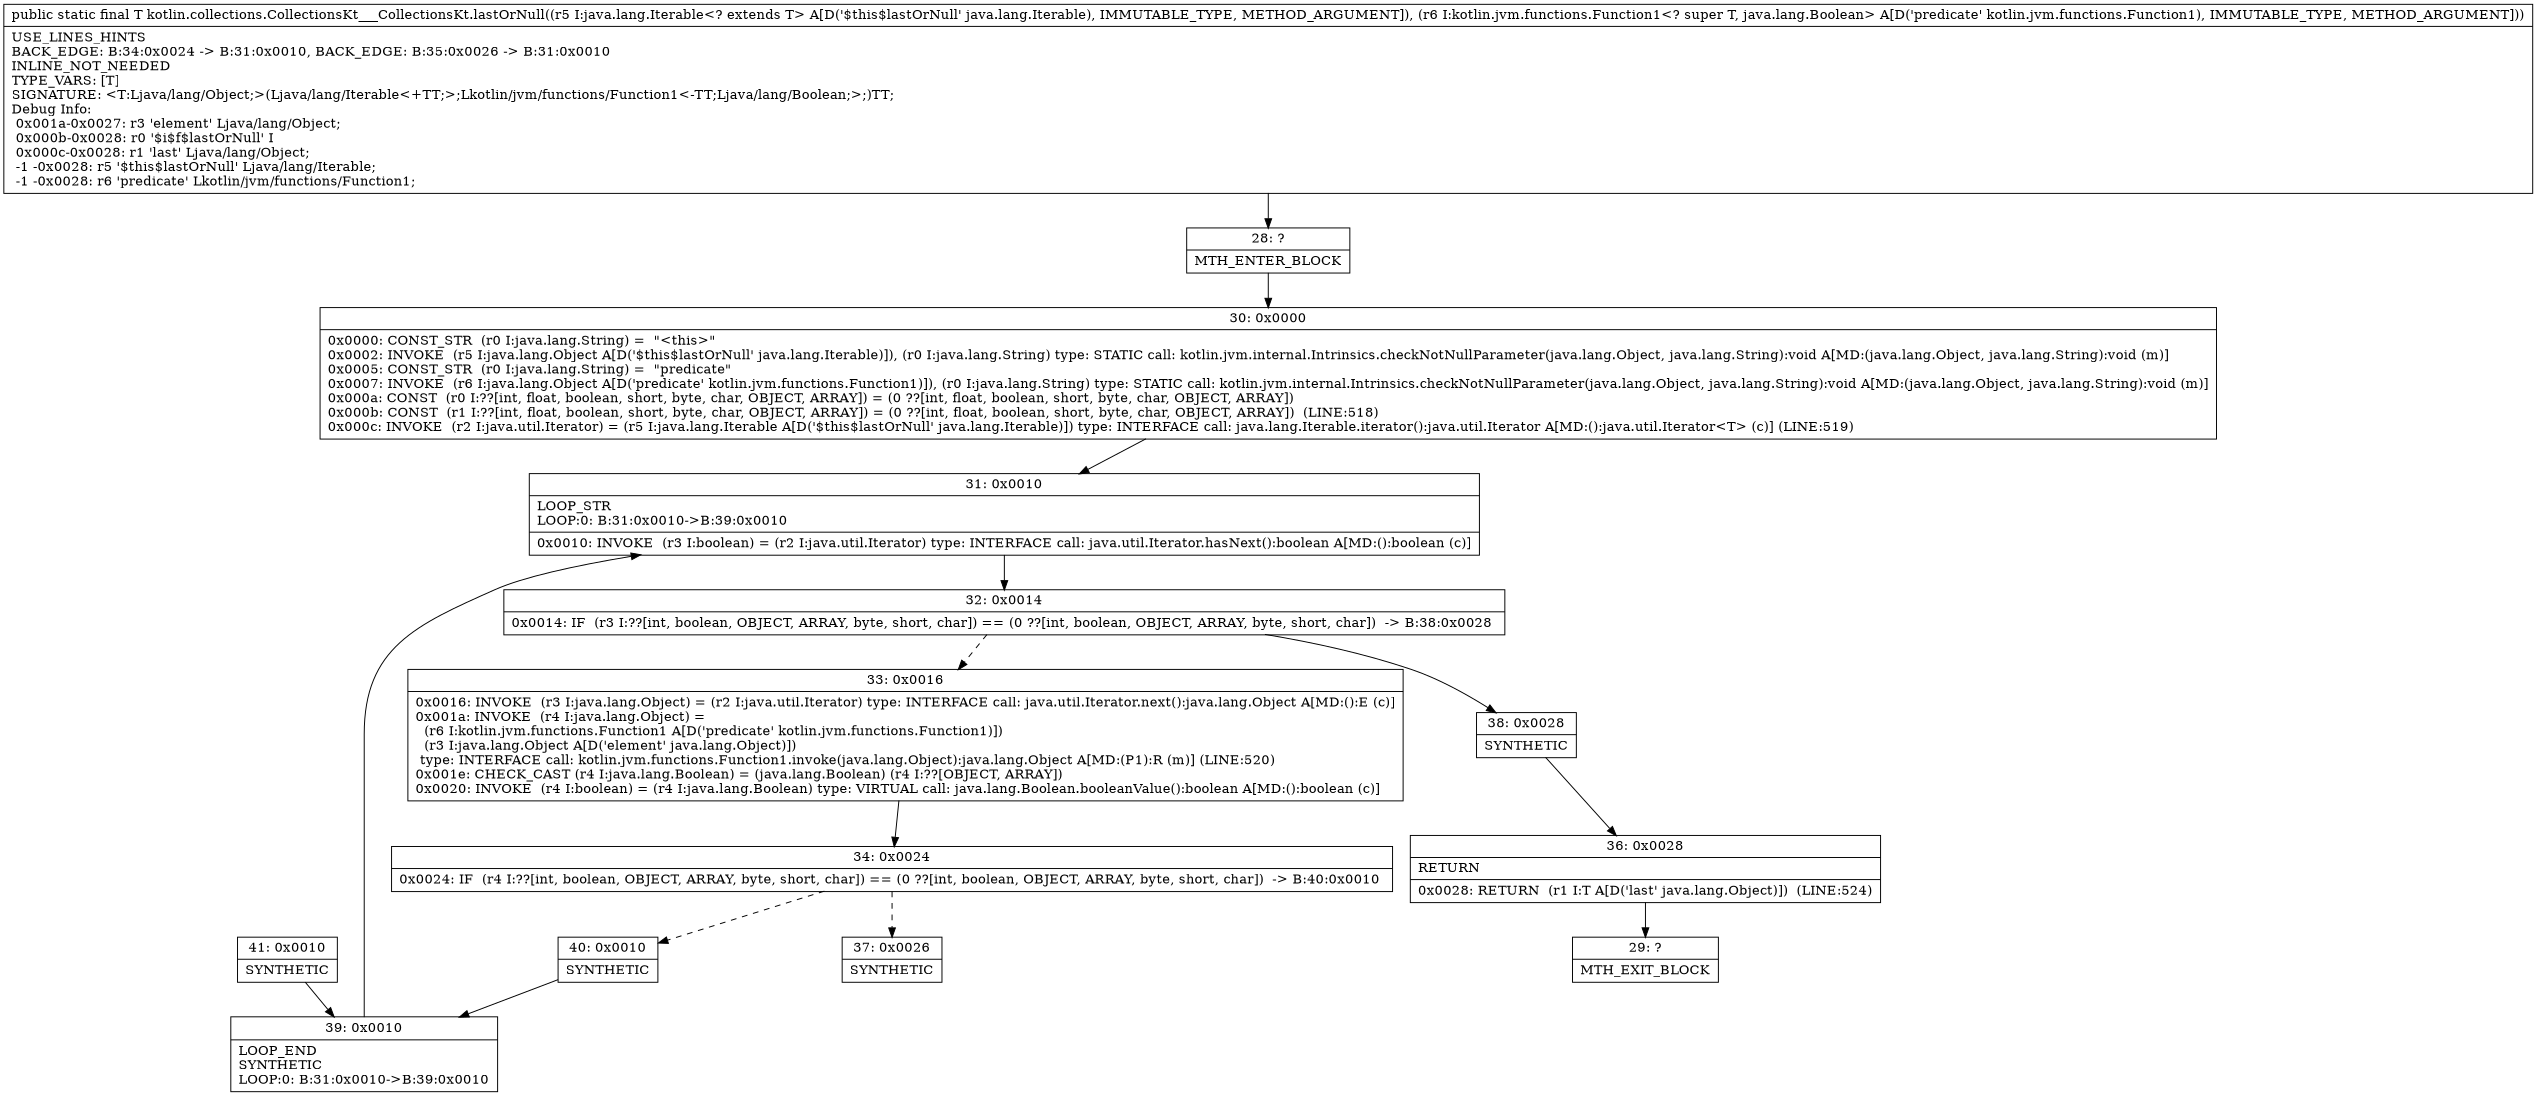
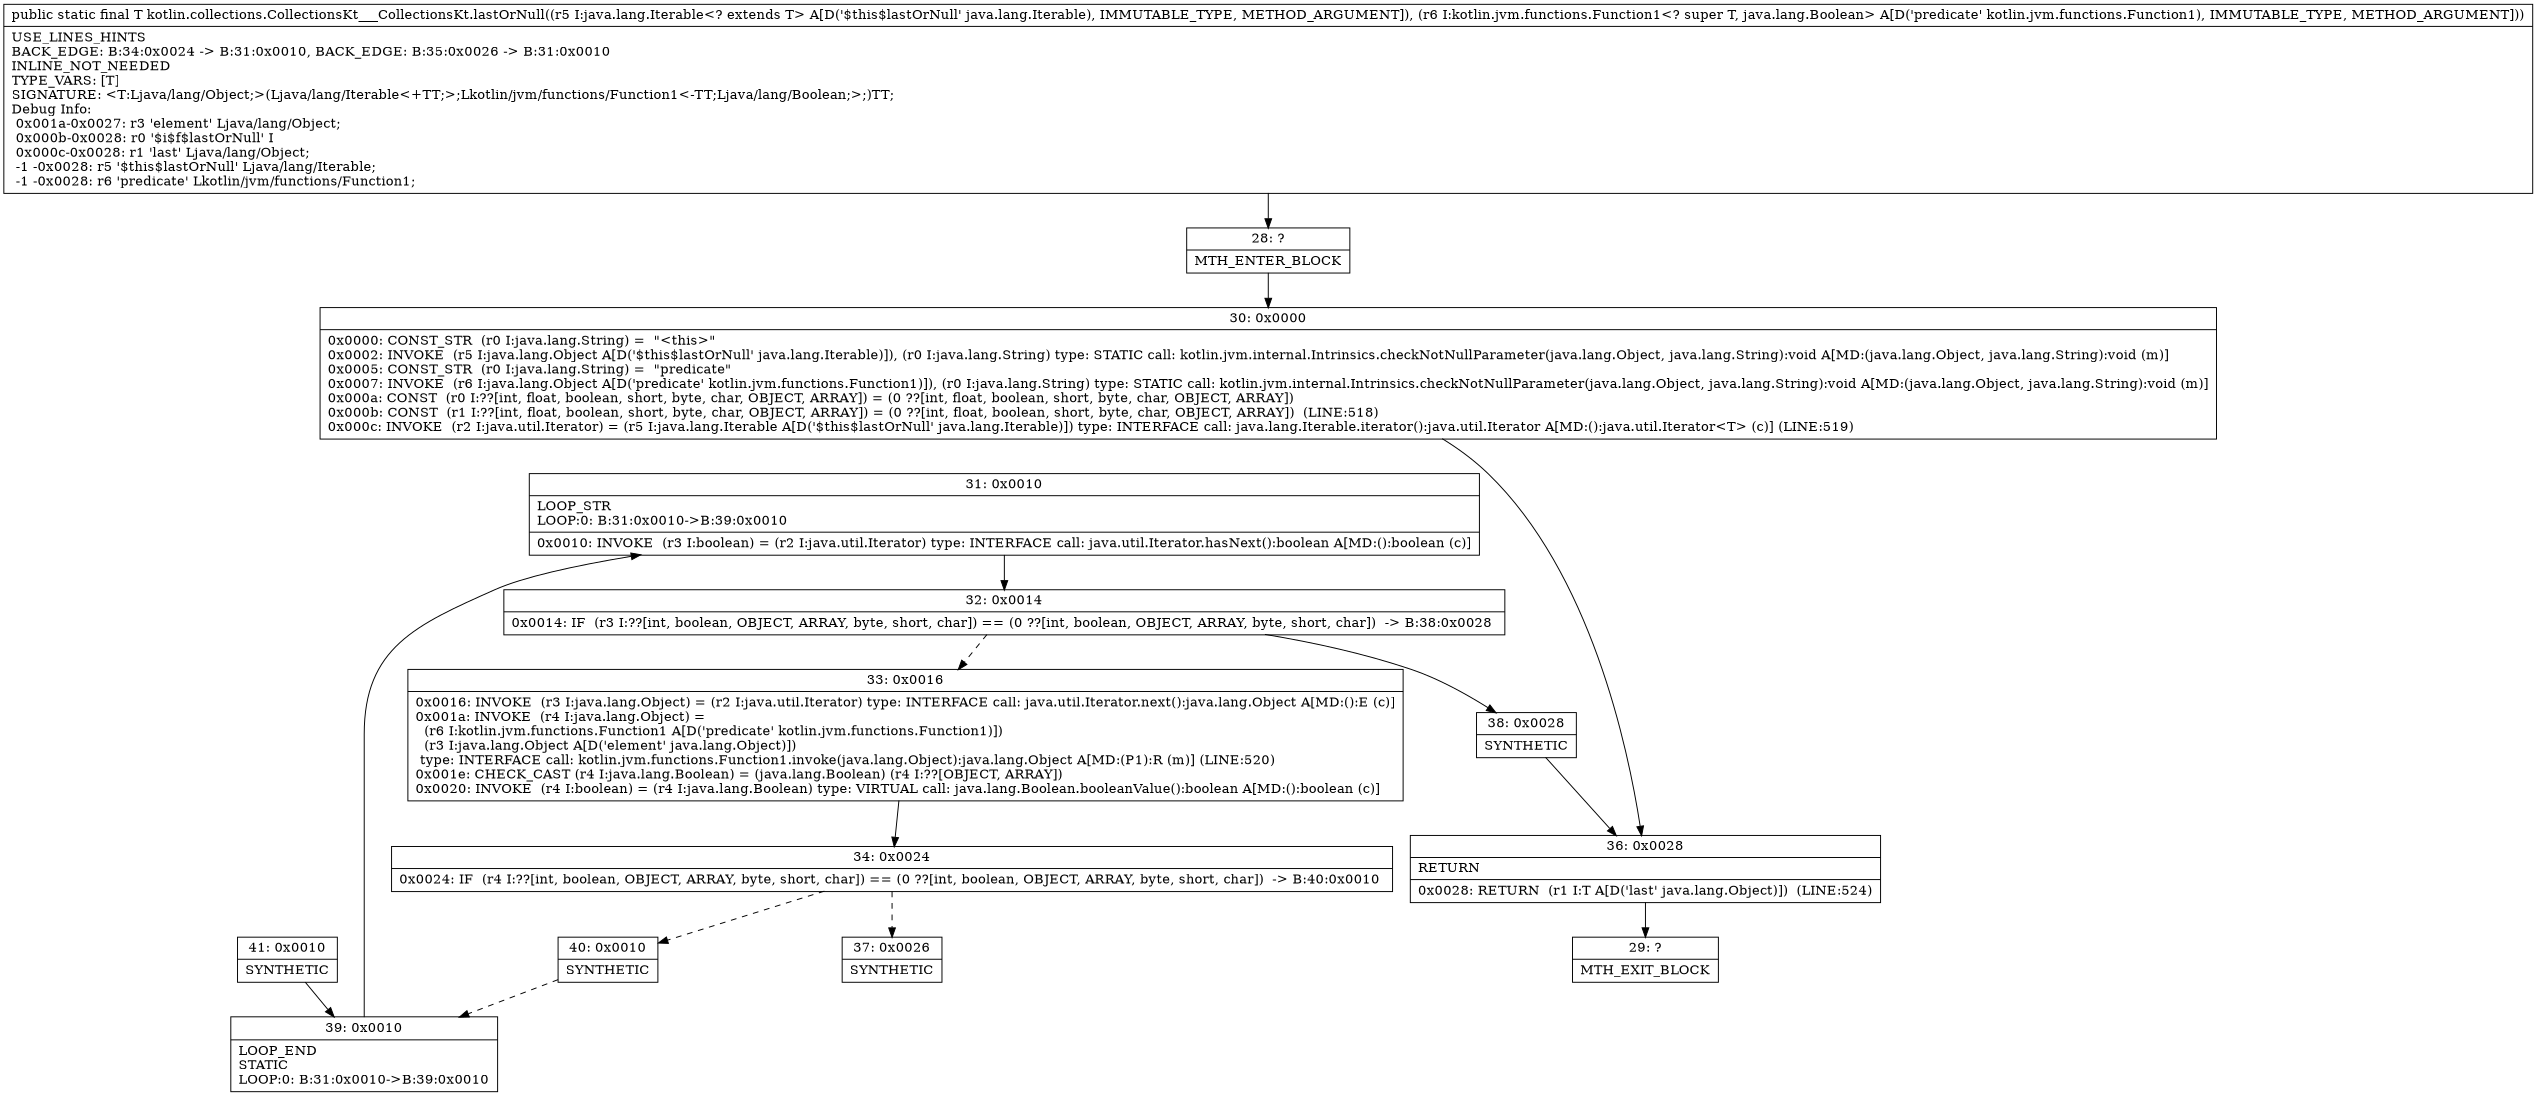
edge "30: 0x0000" -> "31: 0x0010": now "30: 0x0000" -> "36: 0x0028"
edge "40: 0x0010" -> "39: 0x0010": style solid -> dashed
node "39: 0x0010": text "SYNTHETIC" -> "STATIC"
